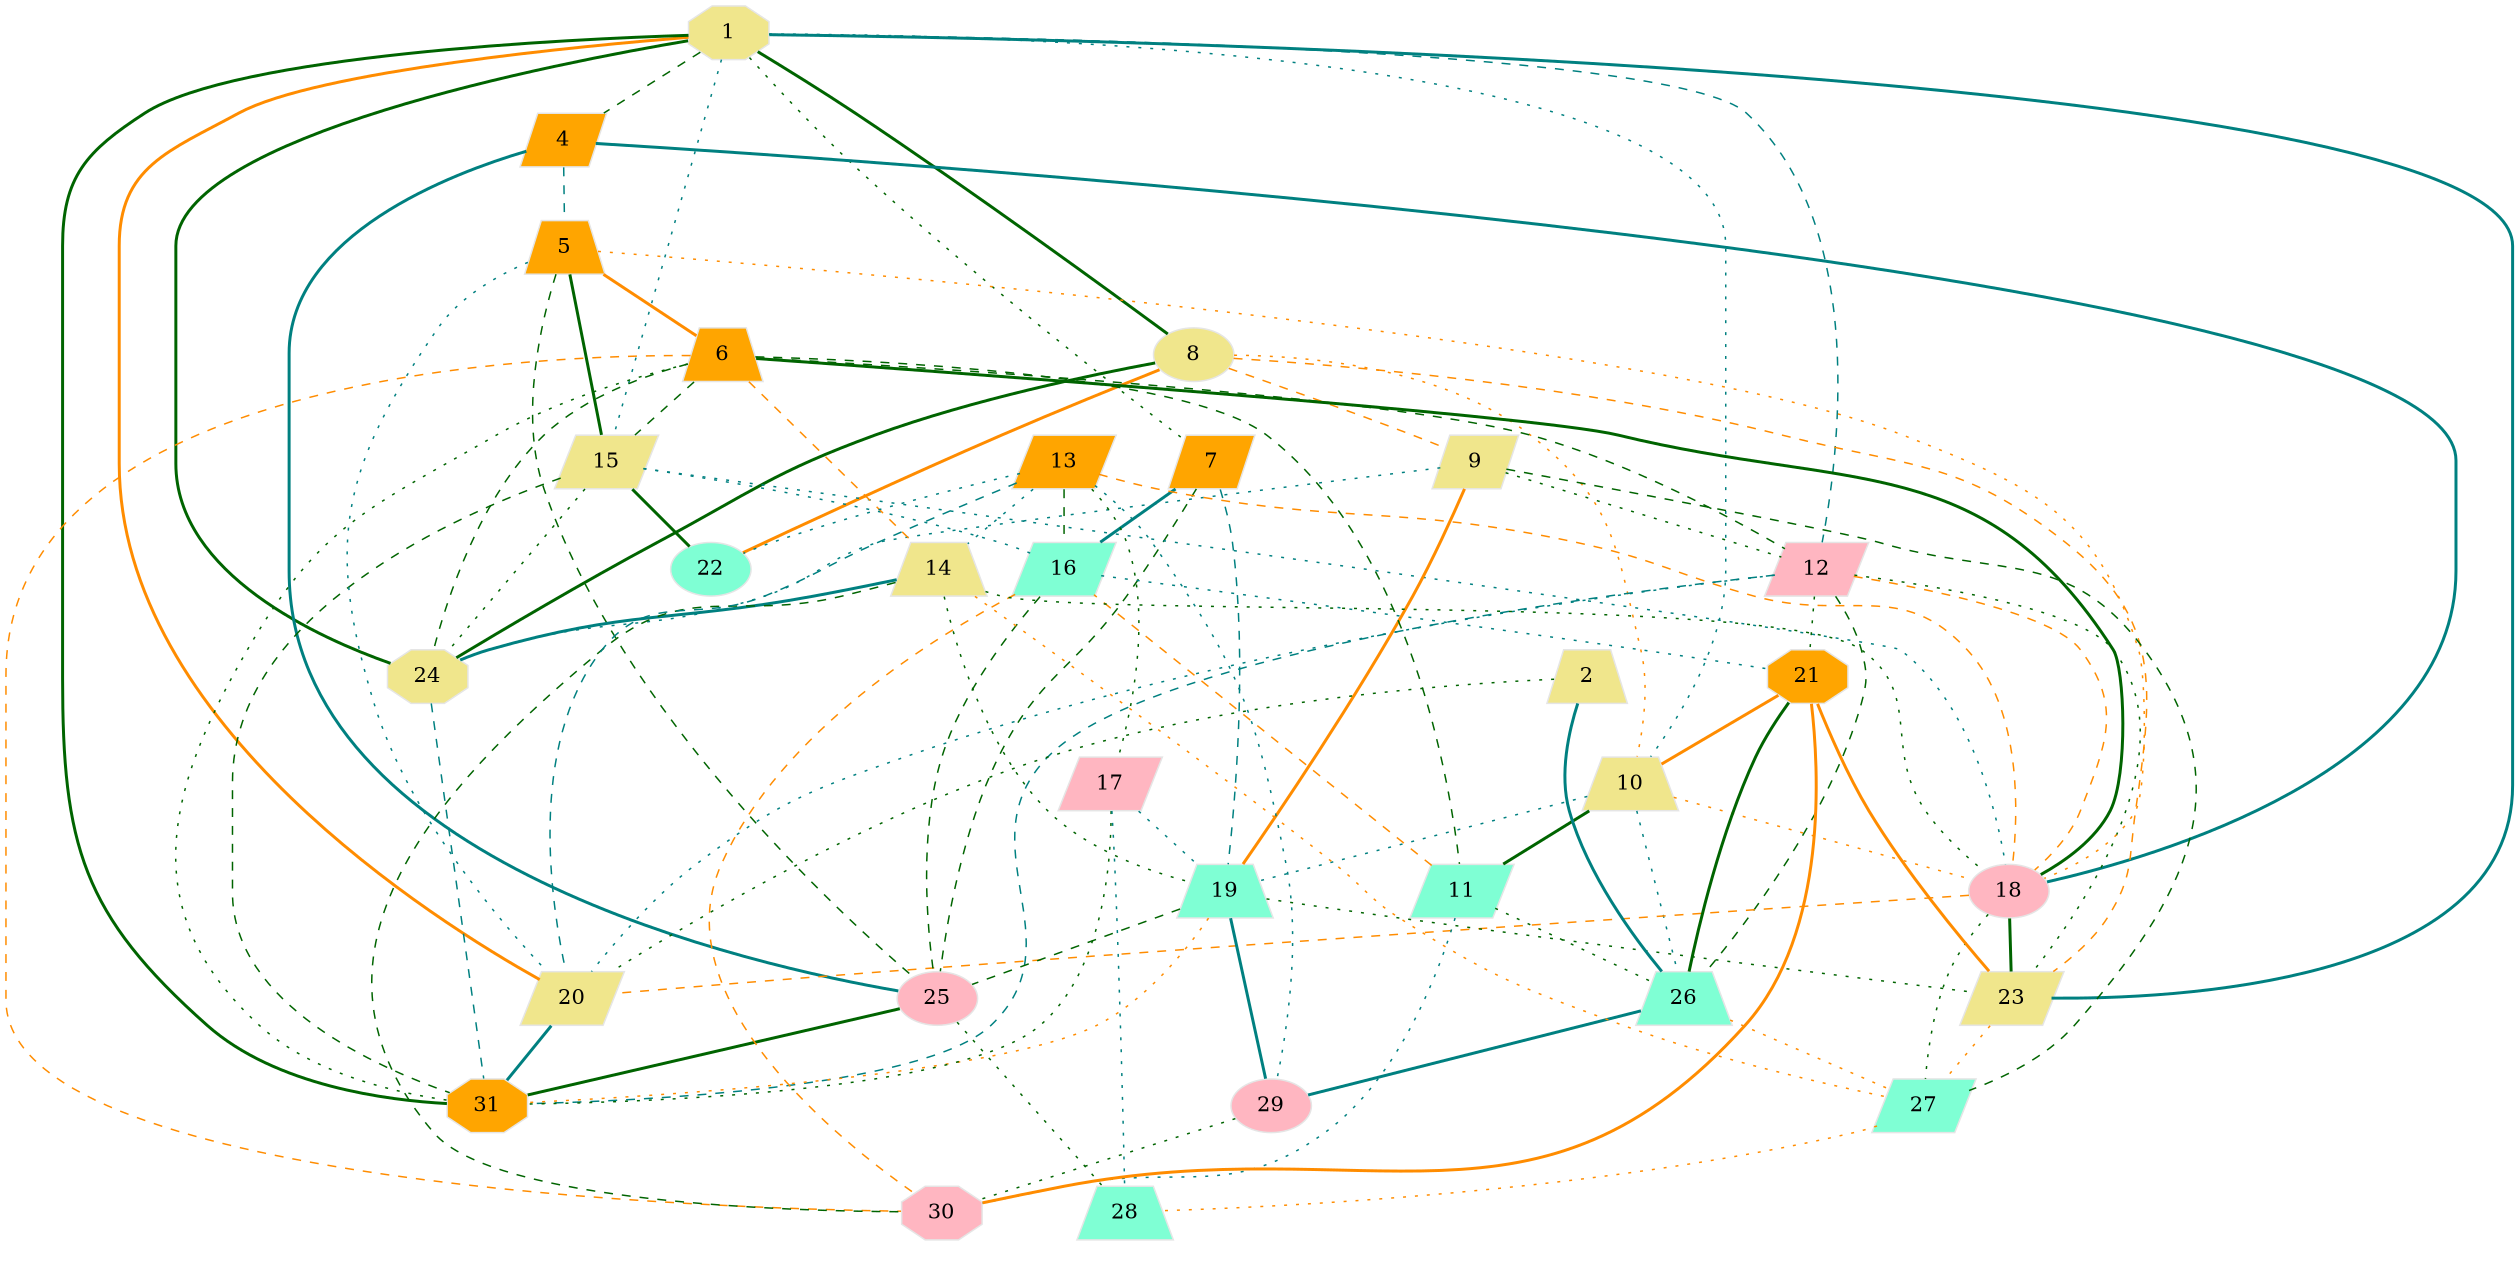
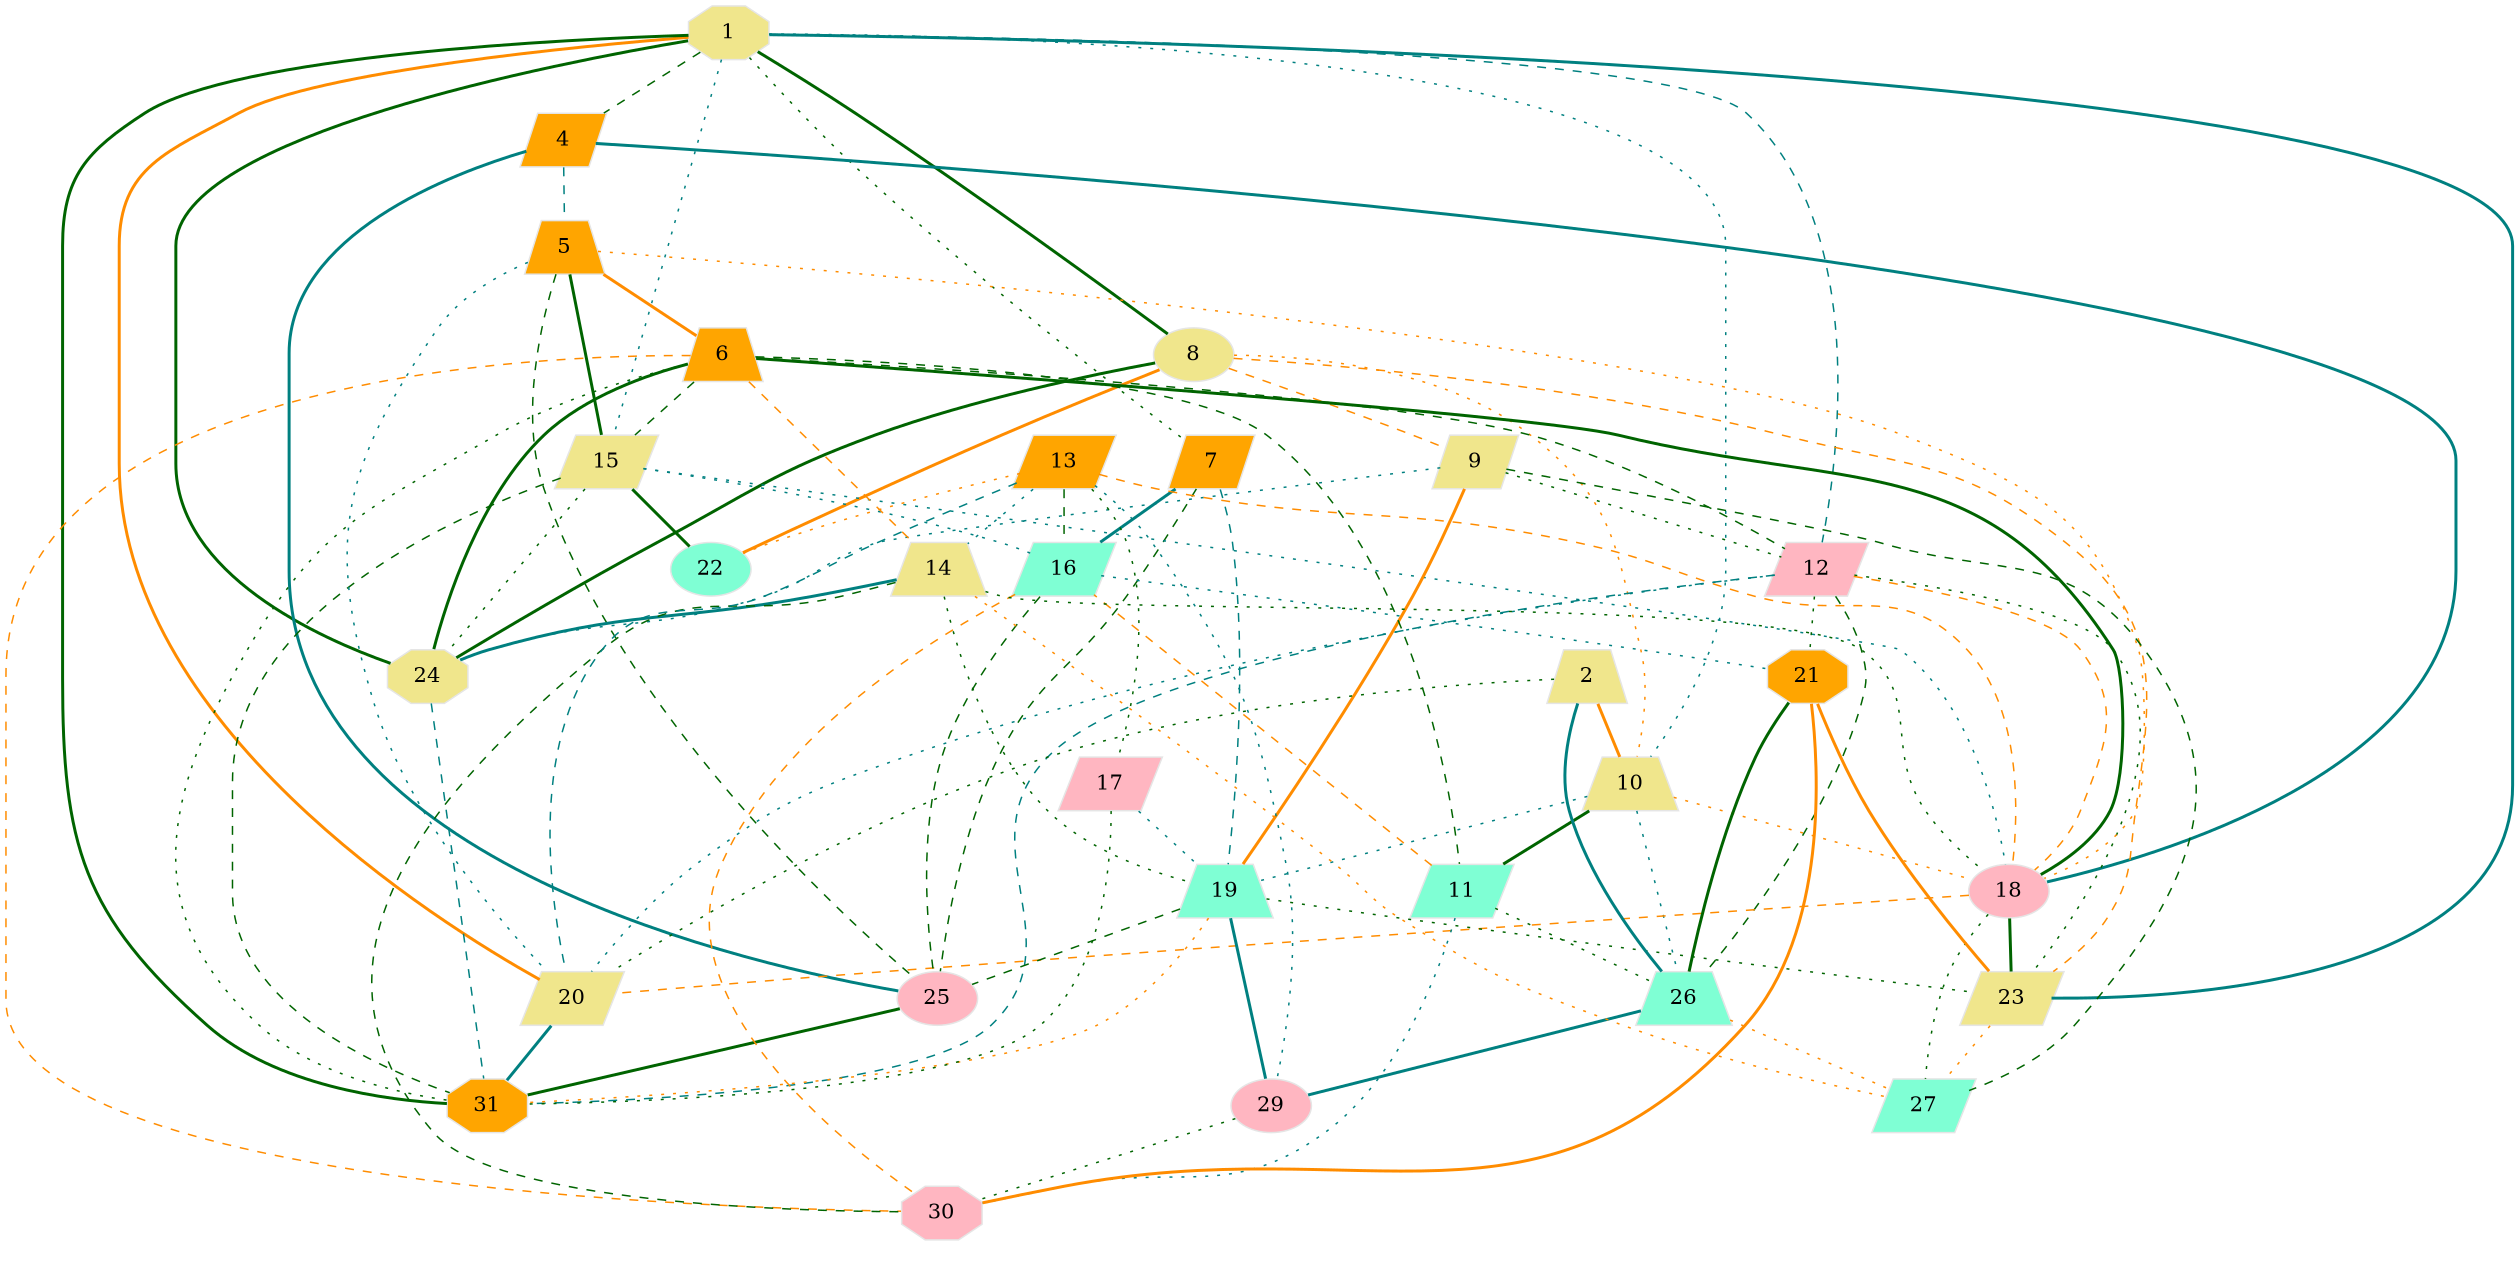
edge "6" -- "24": style dashed -> bold
edge "13" -- "22": color teal -> darkorange
edge "21" -- "10": now "2" -- "10"
node "28": removed
